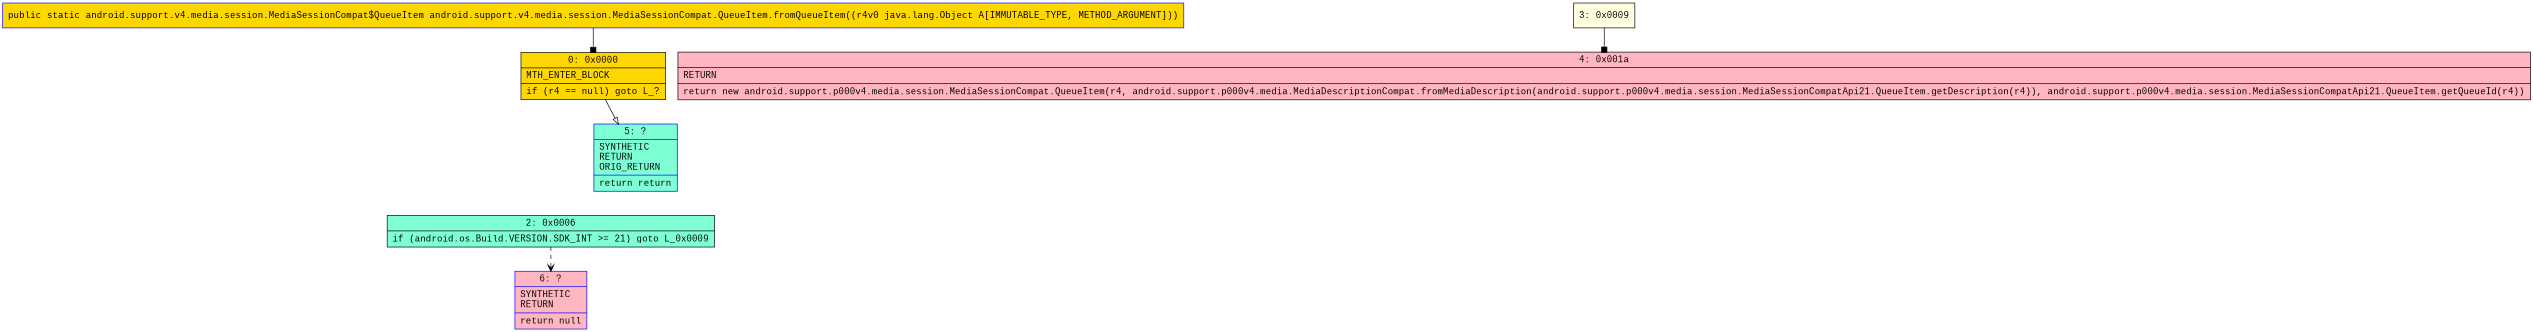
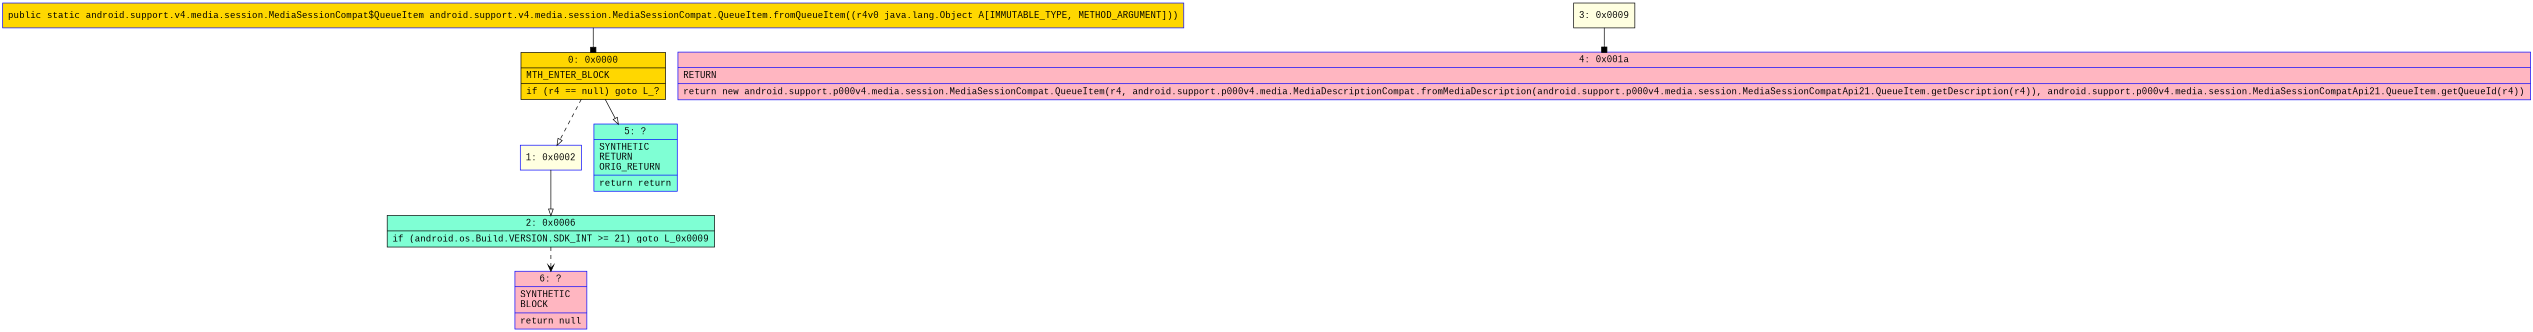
node "4: 0x001a": color black -> blue
node "1: 0x0002": added
node "6: ?": text "RETURN" -> "BLOCK"
